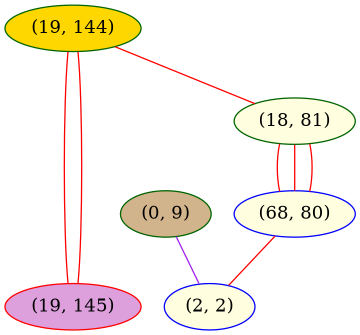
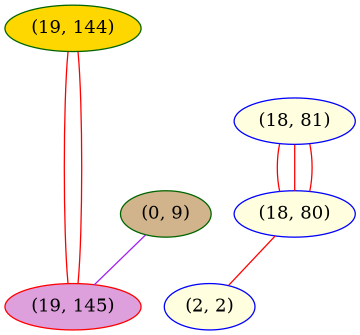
edge "(19, 144)" -- "(18, 81)": removed
node "(18, 81)": color darkgreen -> blue
node "(68, 80)": label "(68, 80)" -> "(18, 80)"
edge "(0, 9)" -- "(2, 2)": now "(0, 9)" -- "(19, 145)"
